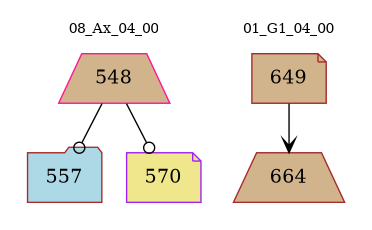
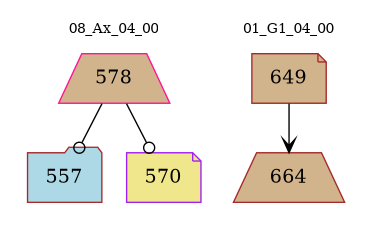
node "548": label "548" -> "578"
